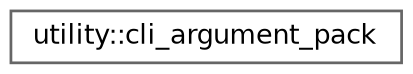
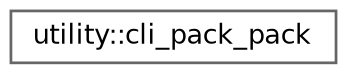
node "utility::cli_argument_pack": label "utility::cli_argument_pack" -> "utility::cli_pack_pack"
